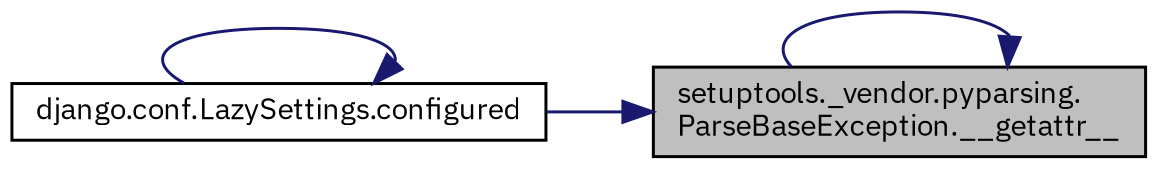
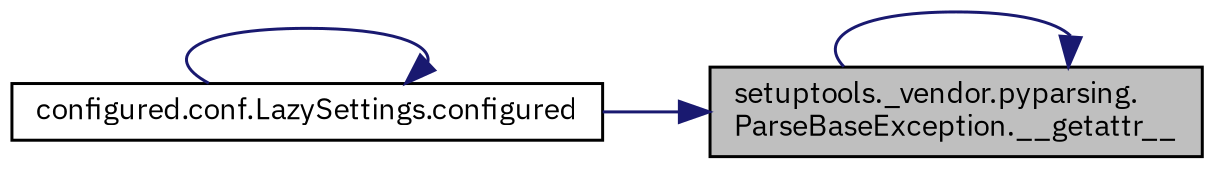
node "django.conf.LazySettings.configured": label "django.conf.LazySettings.configured" -> "configured.conf.LazySettings.configured"
